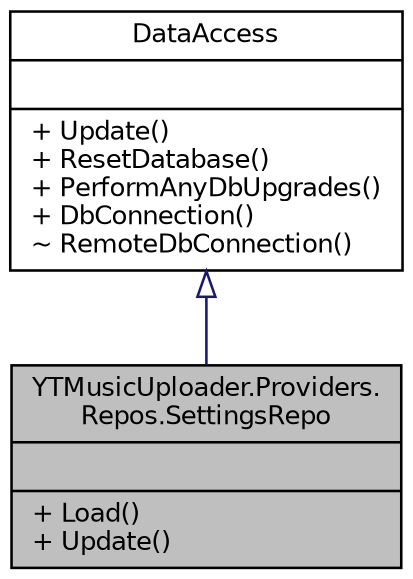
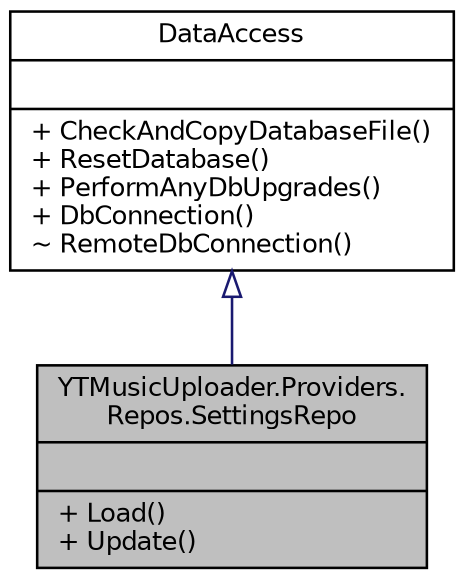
node "DataAccess": text "+ Update()" -> "+ CheckAndCopyDatabaseFile()"
